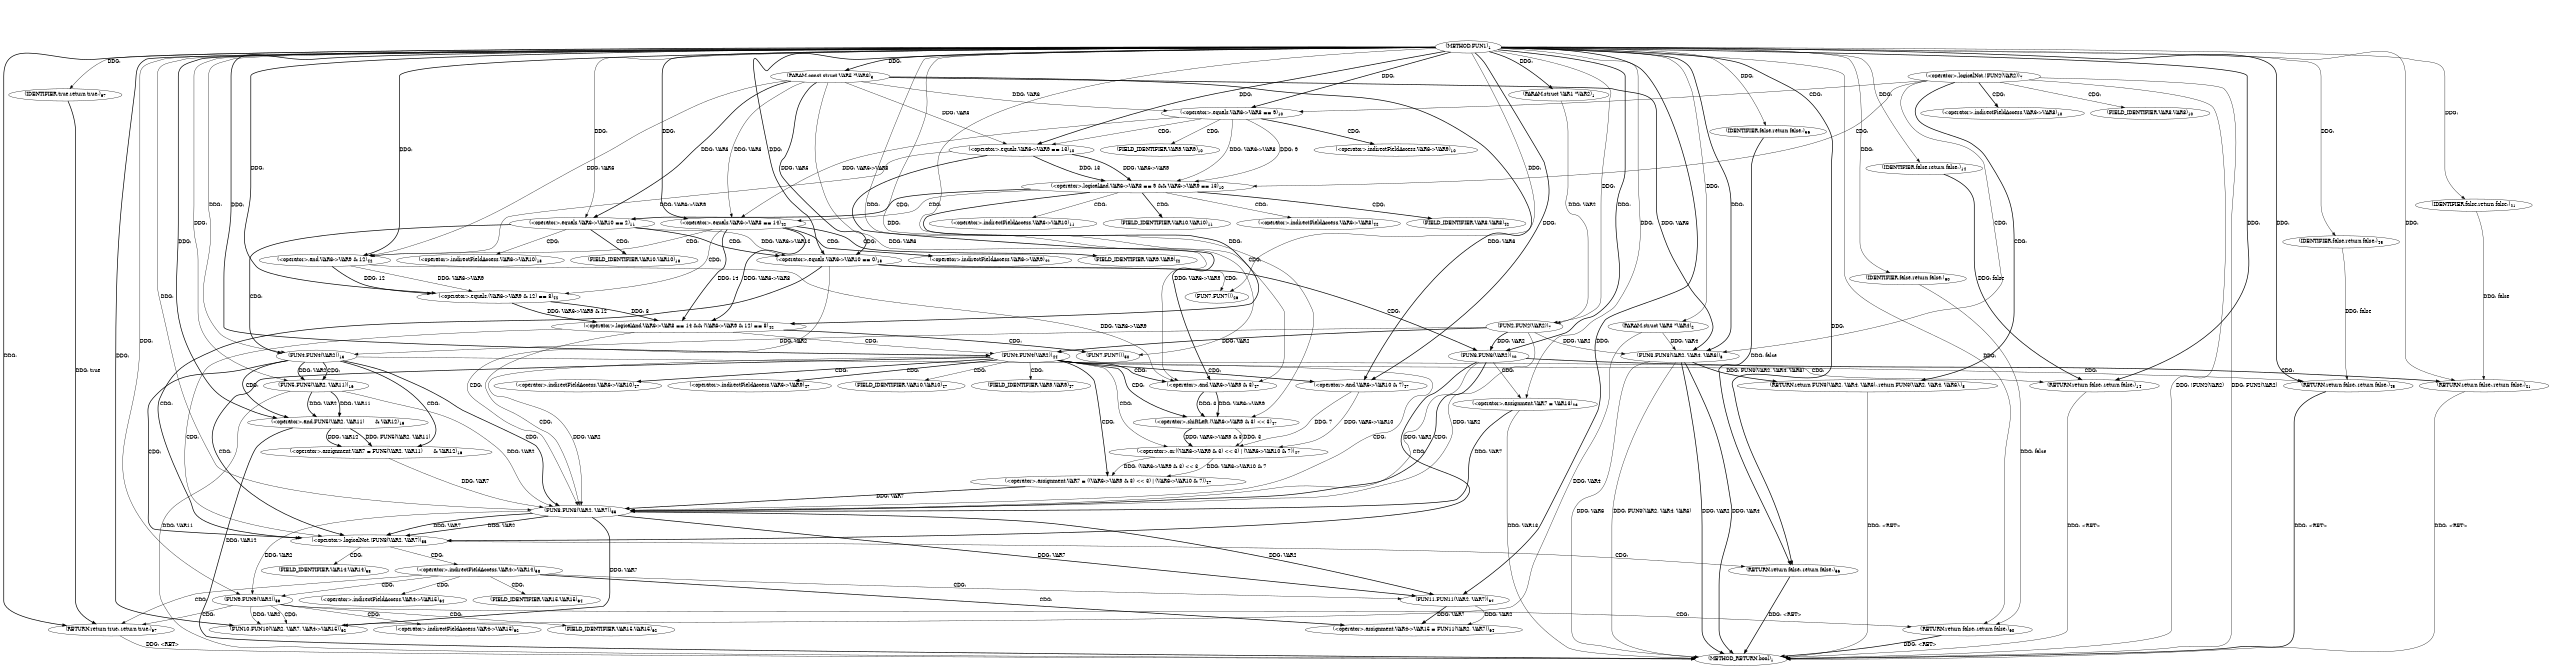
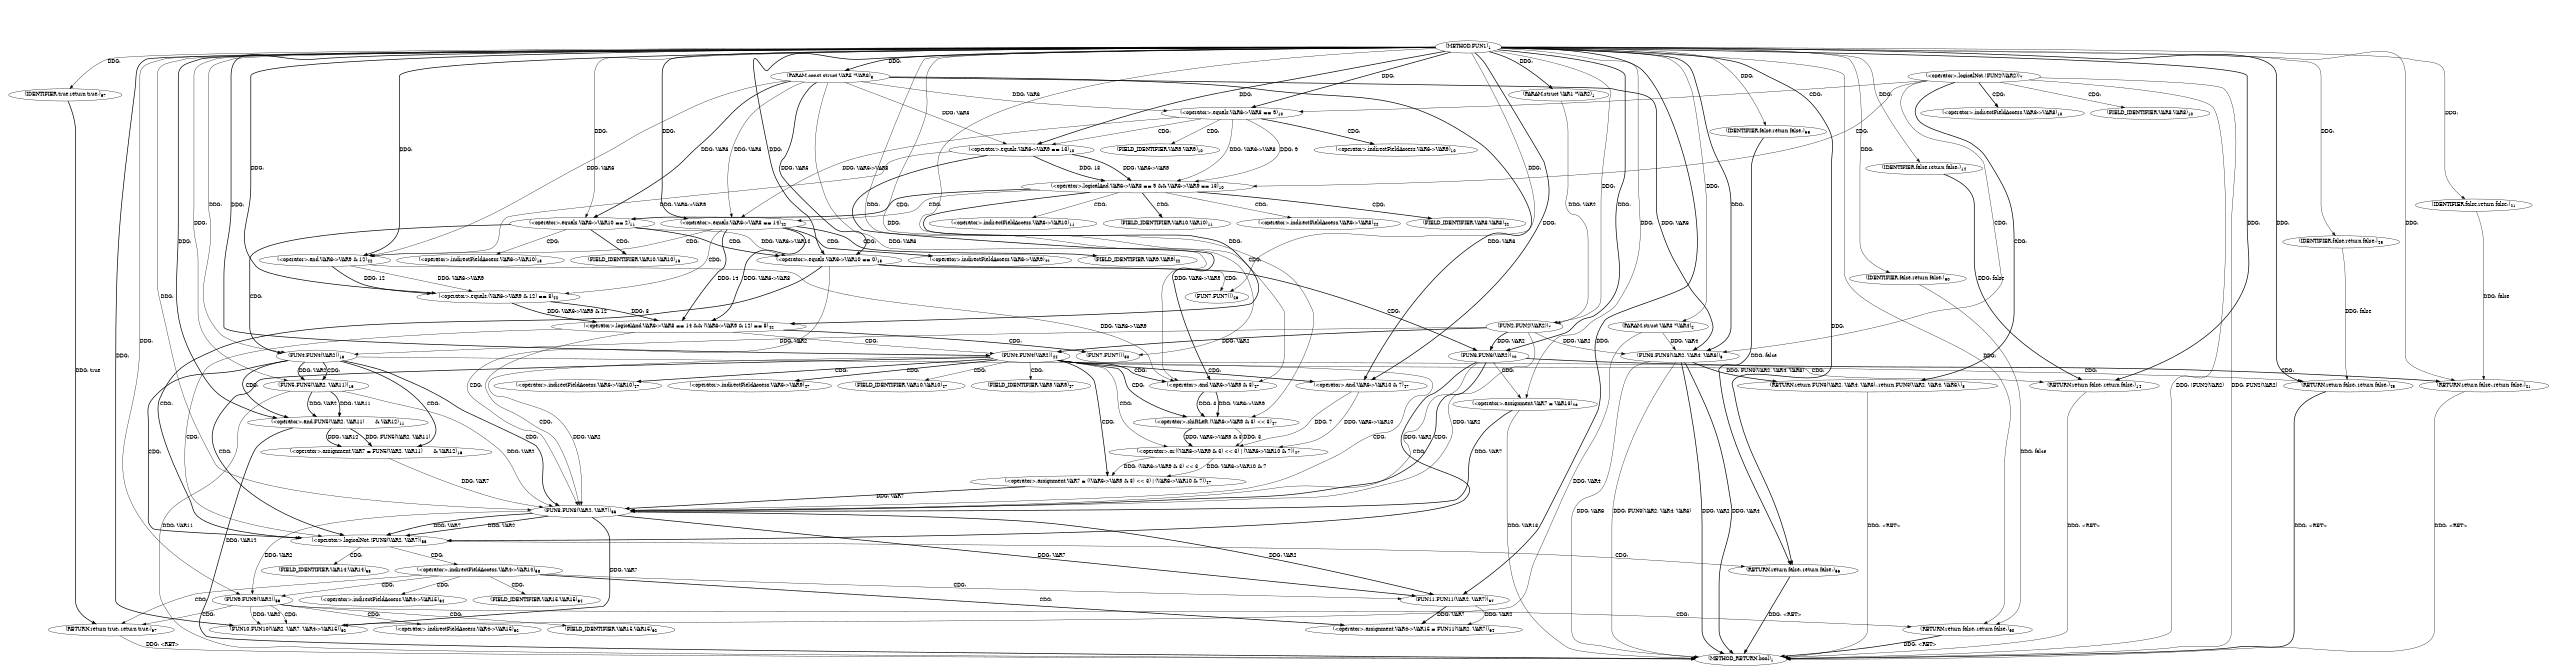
edge "(METHOD,FUN1)" -> "(RETURN,return true;,return true;)": removed, label "DDG:"
node "(<operator>.and,FUN5(VAR2, VAR11)       & VAR12)": text "16" -> "11"
